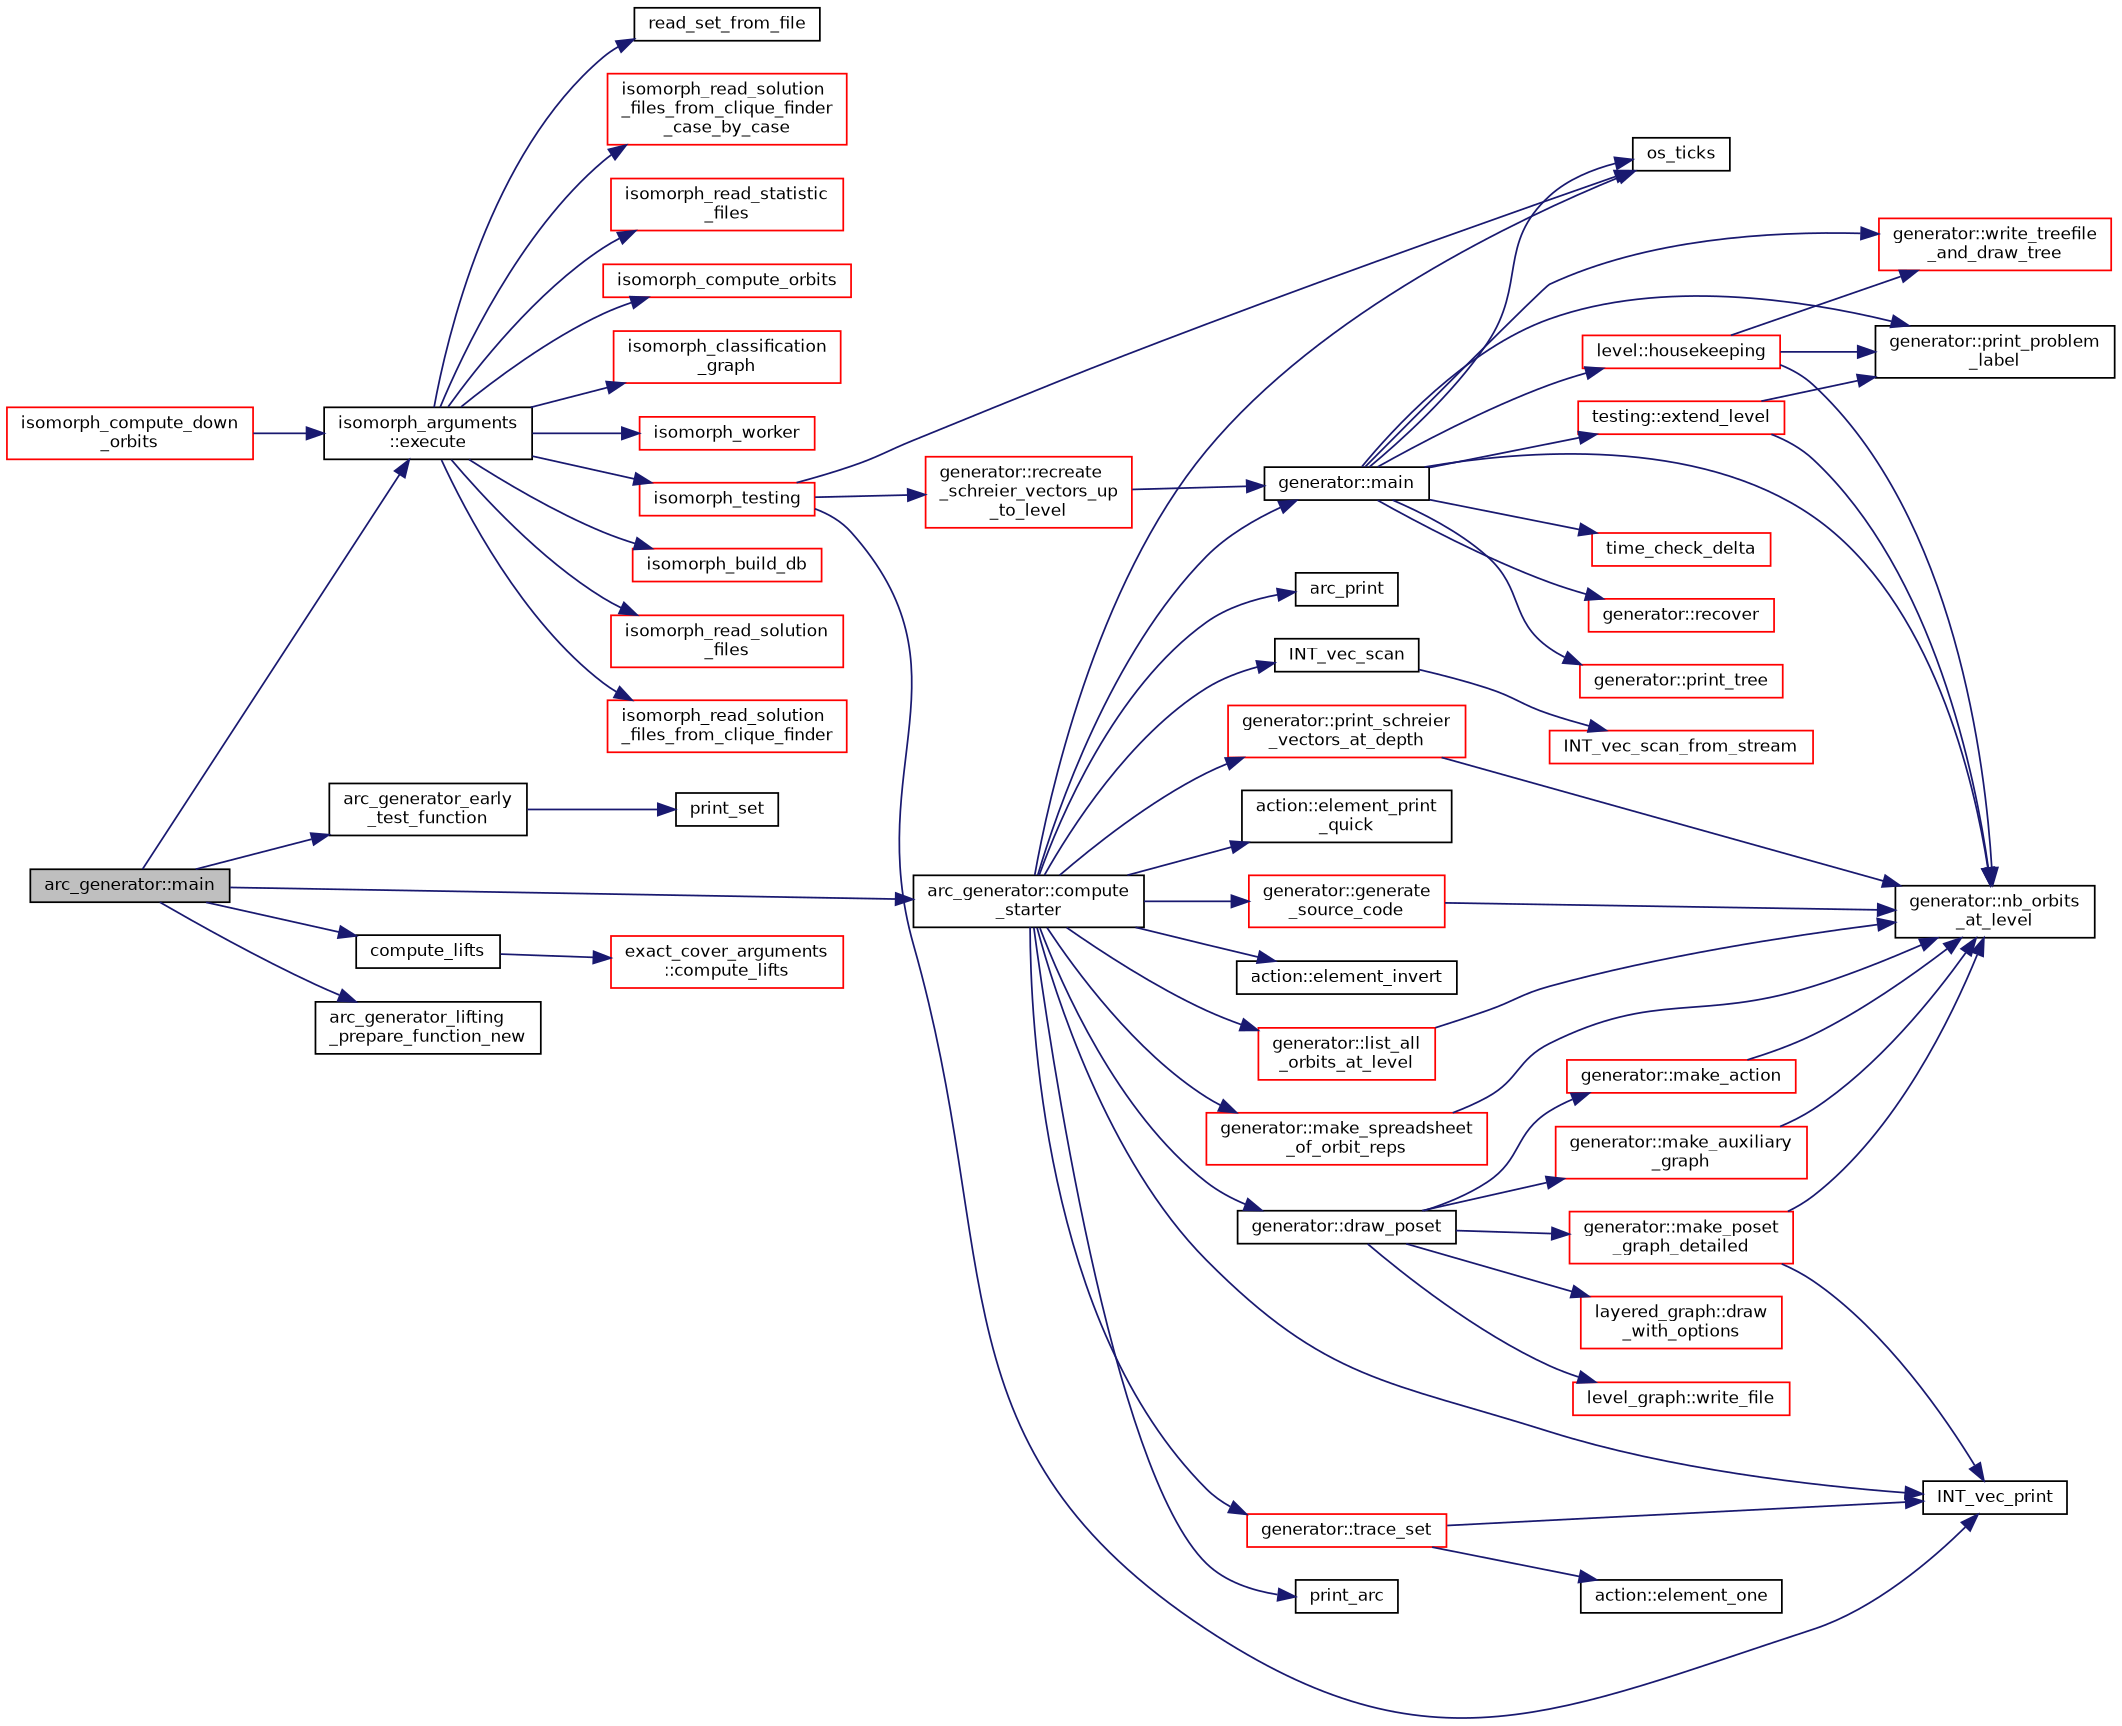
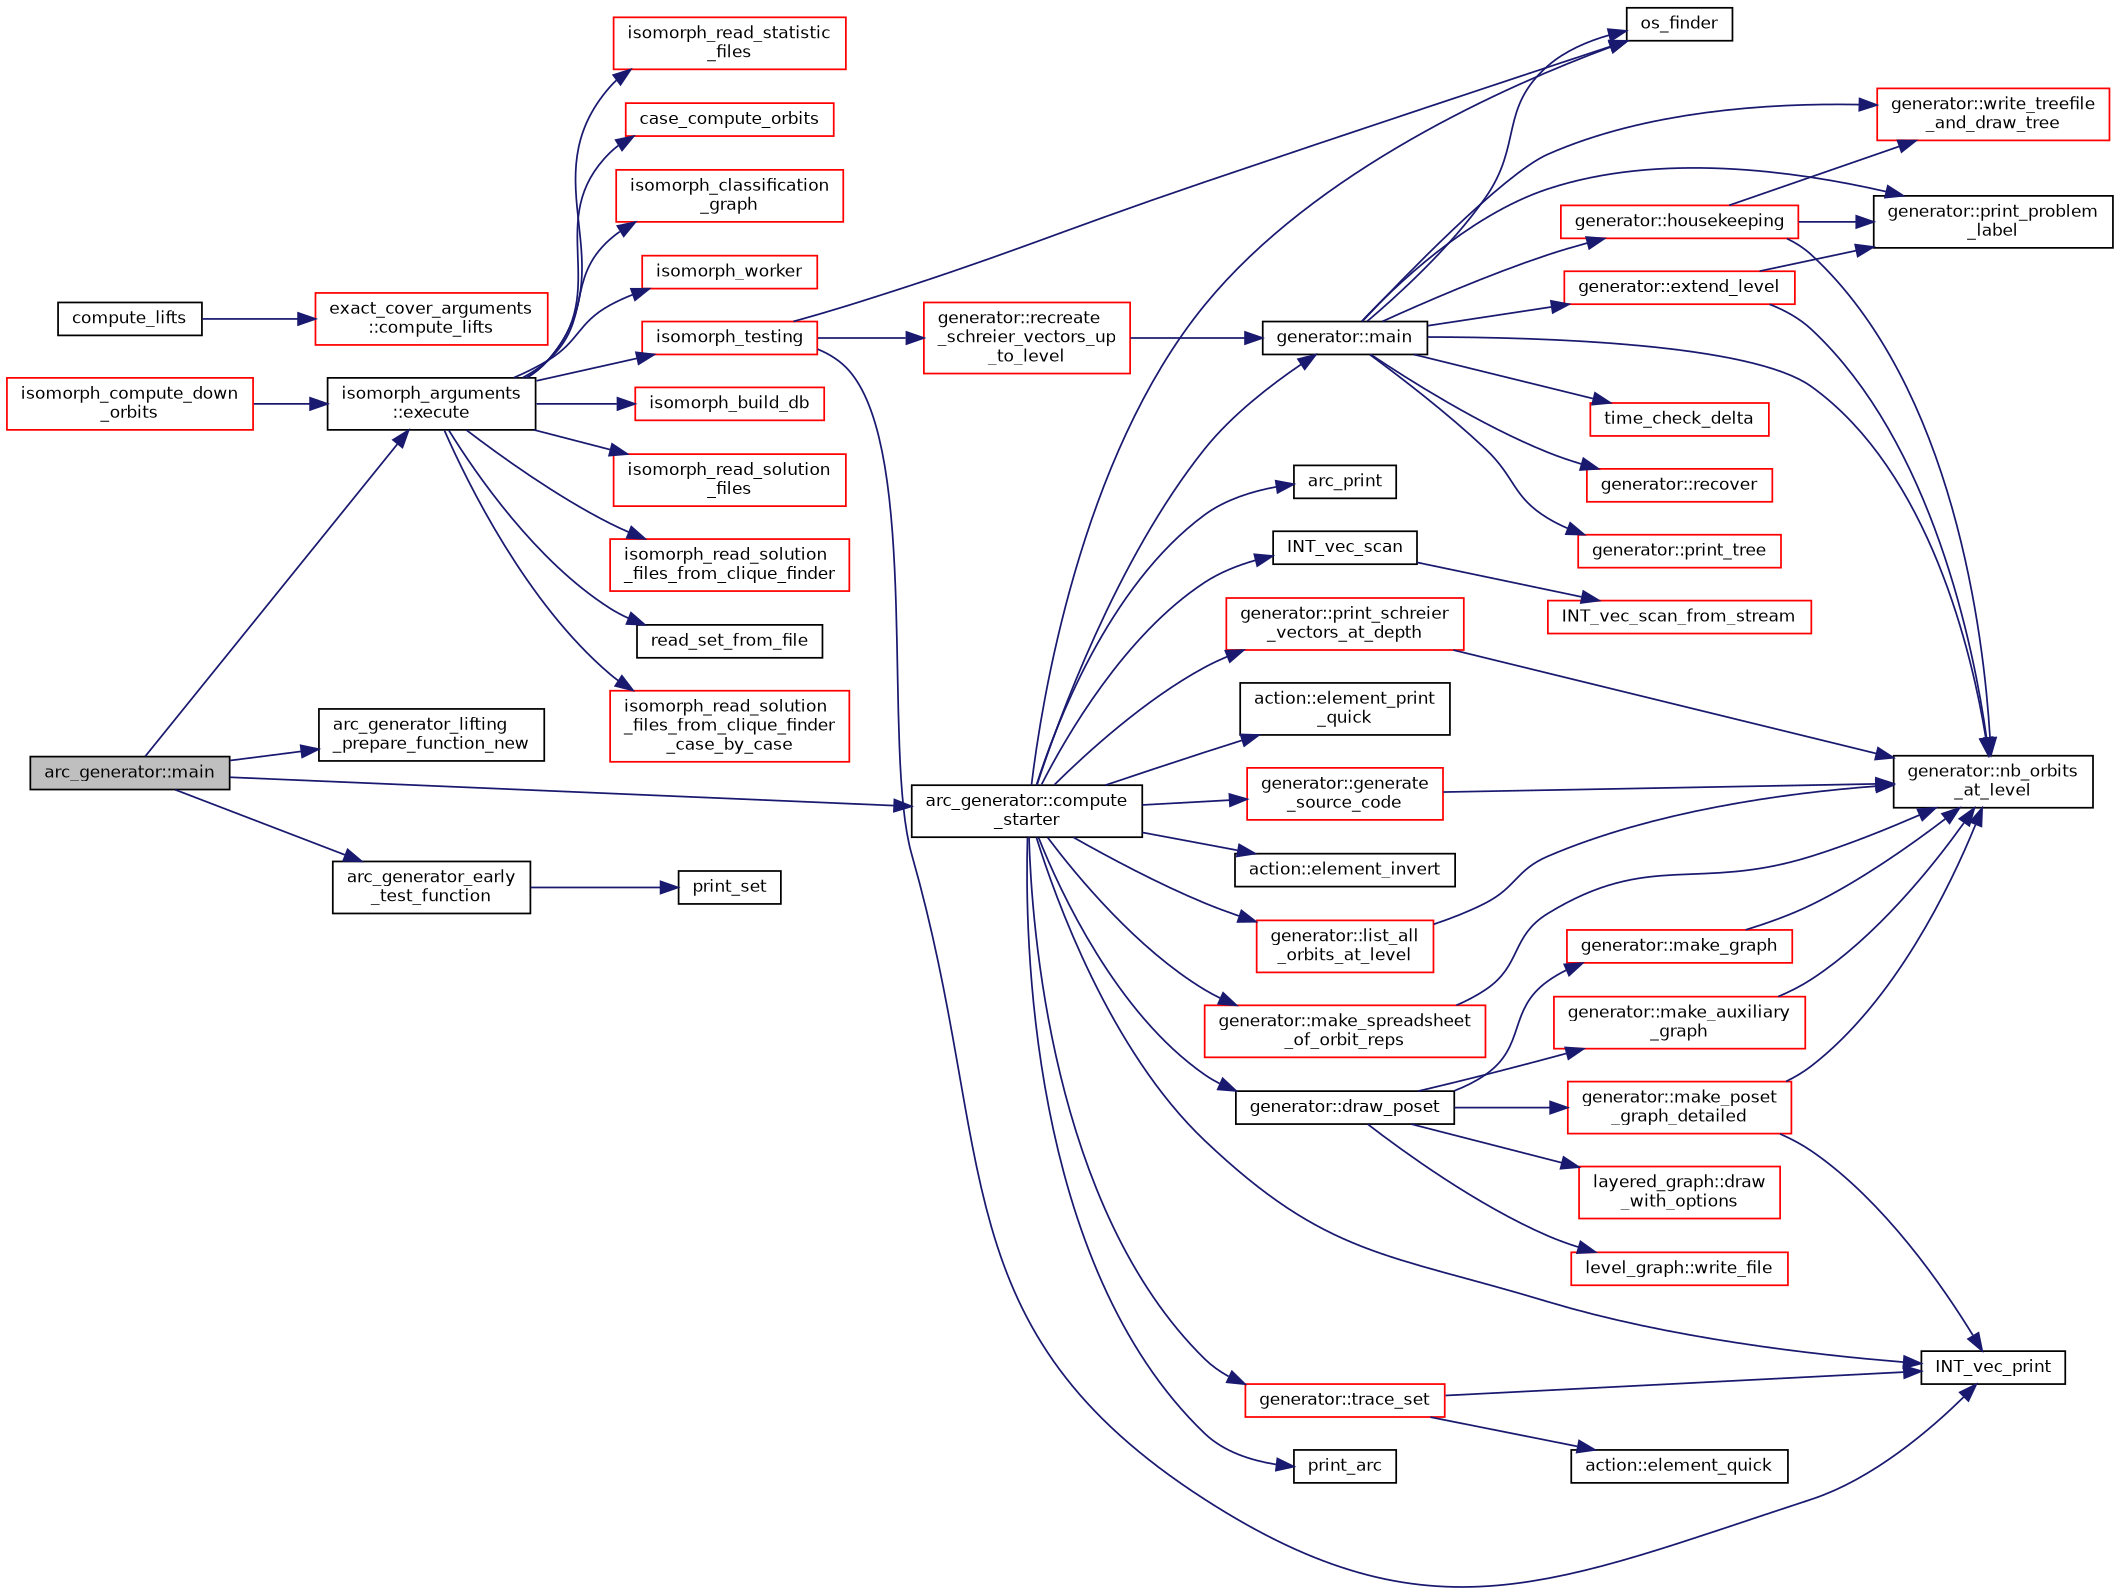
node "os_ticks": label "os_ticks" -> "os_finder"
node "isomorph_compute_orbits": label "isomorph_compute_orbits" -> "case_compute_orbits"
node "level::housekeeping": label "level::housekeeping" -> "generator::housekeeping"
node "testing::extend_level": label "testing::extend_level" -> "generator::extend_level"
edge "arc_generator::main" -> "compute_lifts": removed
node "generator::make_action": label "generator::make_action" -> "generator::make_graph"
node "action::element_one": label "action::element_one" -> "action::element_quick"
